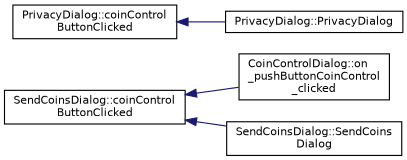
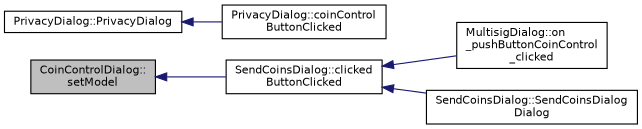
edge "PrivacyDialog::PrivacyDialog" -> "PrivacyDialog::coinControl ButtonClicked": reversed
node "CoinControlDialog:: setModel": added
node "CoinControlDialog::on _pushButtonCoinControl _clicked": label "CoinControlDialog::on _pushButtonCoinControl _clicked" -> "MultisigDialog::on _pushButtonCoinControl _clicked"
node "SendCoinsDialog::coinControl ButtonClicked": label "SendCoinsDialog::coinControl ButtonClicked" -> "SendCoinsDialog::clicked ButtonClicked"
node "SendCoinsDialog::SendCoins Dialog": label "SendCoinsDialog::SendCoins Dialog" -> "SendCoinsDialog::SendCoinsDialog Dialog"
